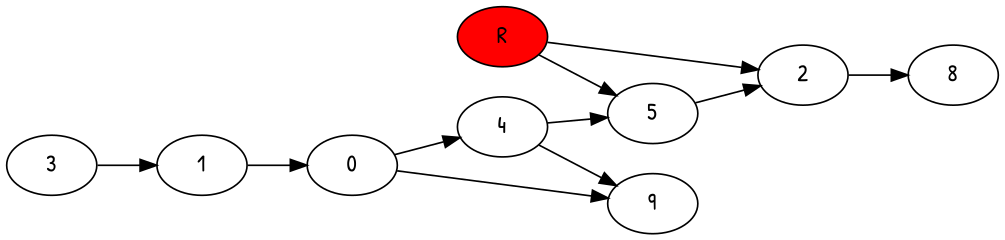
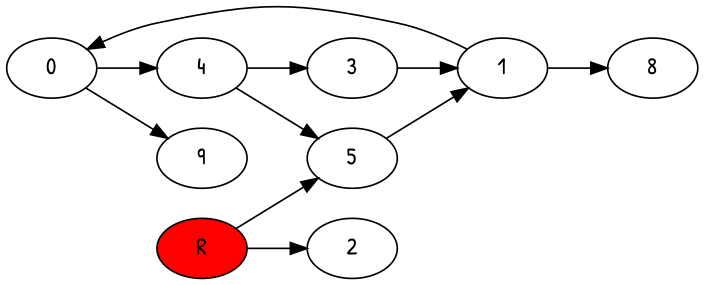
edge "2" -> "8": now "1" -> "8"
edge "5" -> "2": now "5" -> "1"
edge "4" -> "9": now "4" -> "3"
